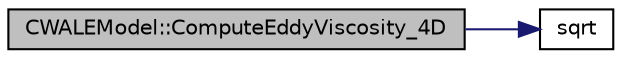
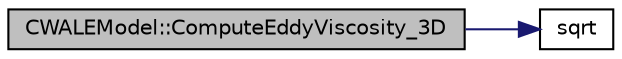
node "CWALEModel::ComputeEddyViscosity_4D": label "CWALEModel::ComputeEddyViscosity_4D" -> "CWALEModel::ComputeEddyViscosity_3D"
